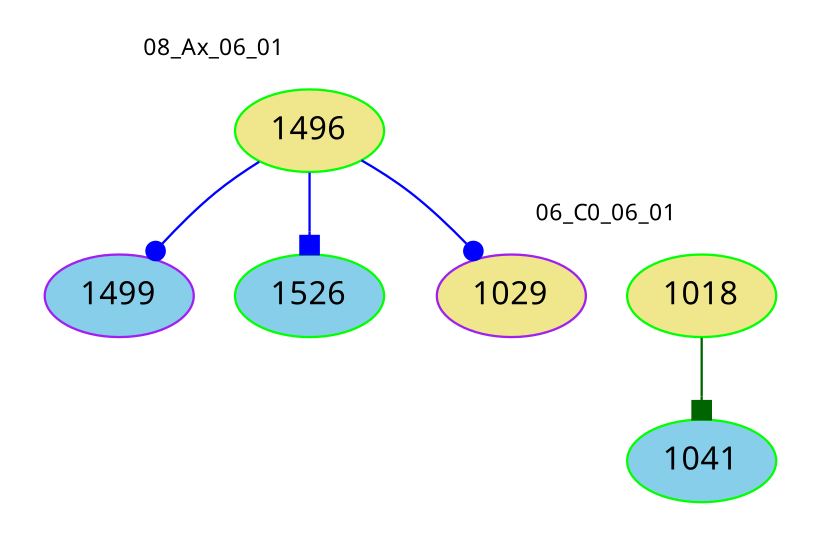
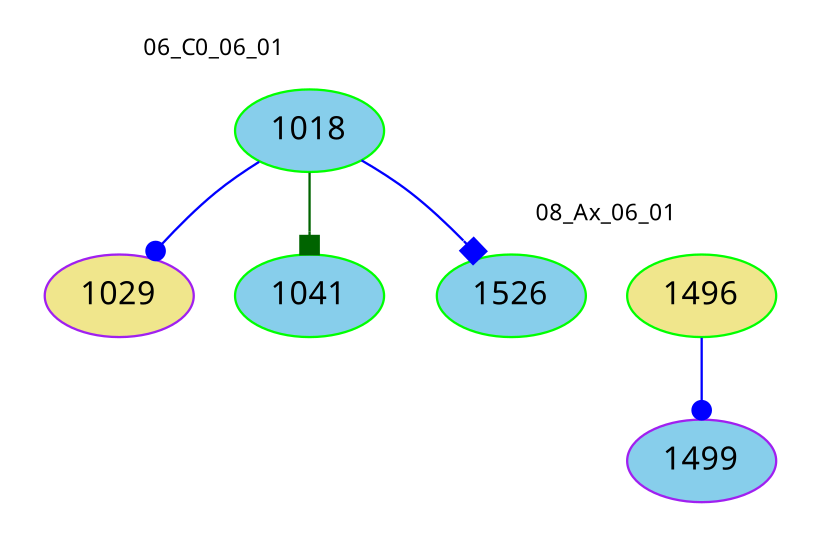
edge "1496" -> "1526": now "1018" -> "1526"
edge "1496" -> "1029": now "1018" -> "1029"
node "1018": fillcolor khaki -> skyblue
